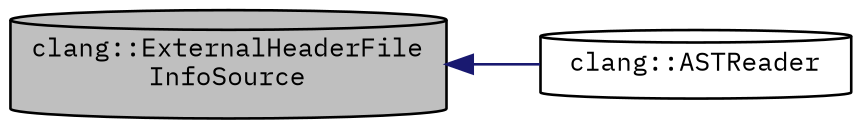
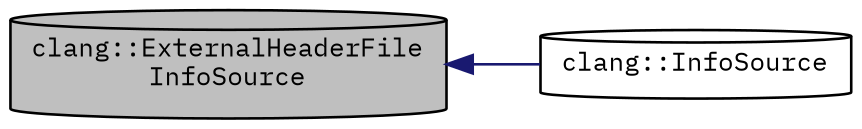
node "clang::ASTReader": label "clang::ASTReader" -> "clang::InfoSource"
